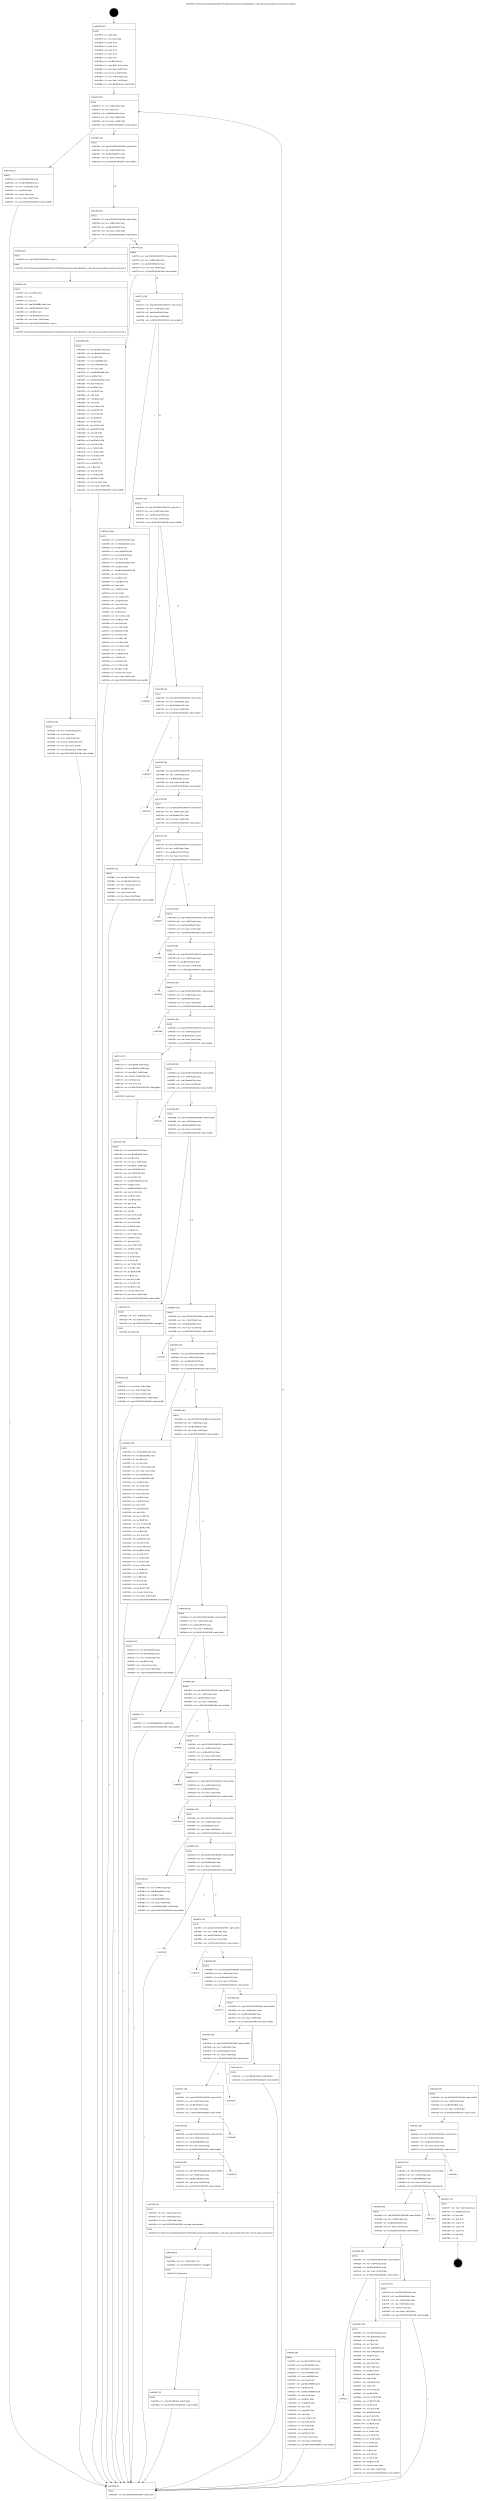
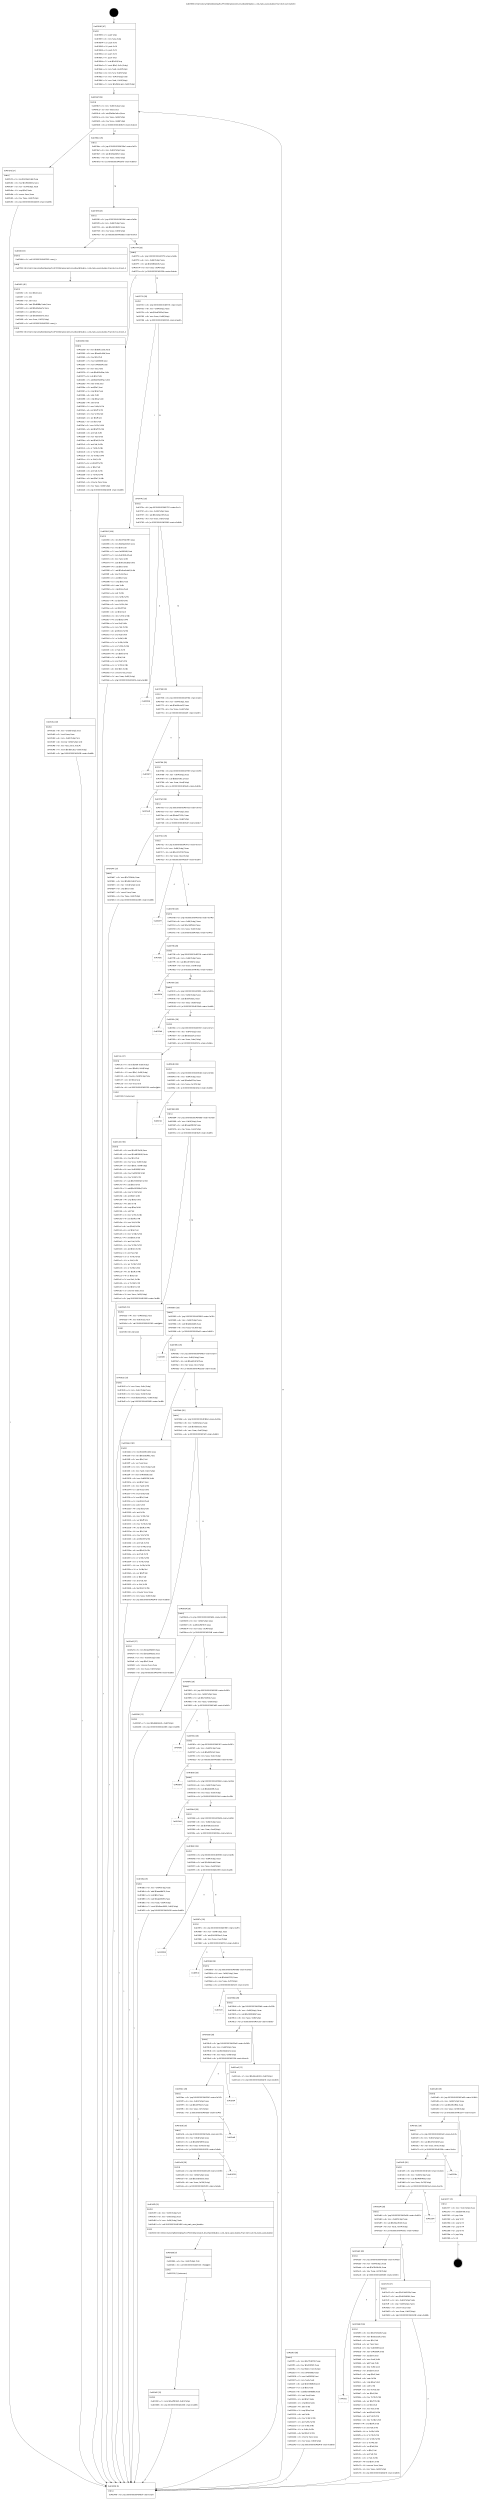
edge "0x4017d8 [28]" -> "0x4017f4 [28]": removed, label "12"
edge "0x401a78 [28]" -> "0x402377 [21]": now "0x401a40 [28]" -> "0x402377 [21]"
edge "0x402098" -> "0x402418 [5]": now "0x401d5a [31]" -> "0x402418 [5]"
